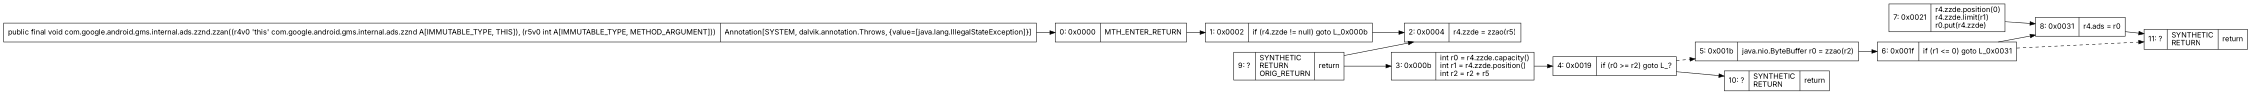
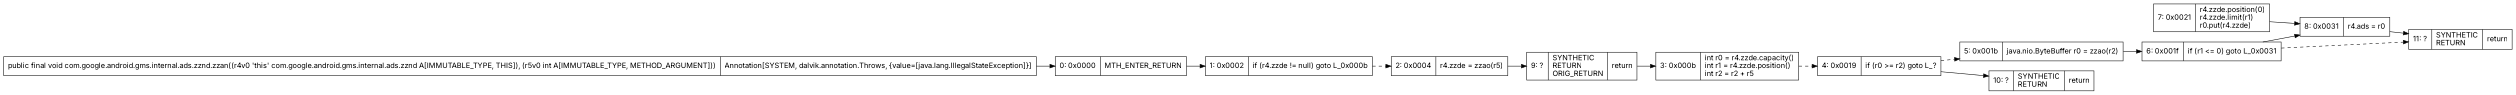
edge "1: 0x0002" -> "2: 0x0004": style solid -> dashed
edge "9: ?" -> "2: 0x0004": reversed
edge "3: 0x000b" -> "4: 0x0019": style solid -> dashed
